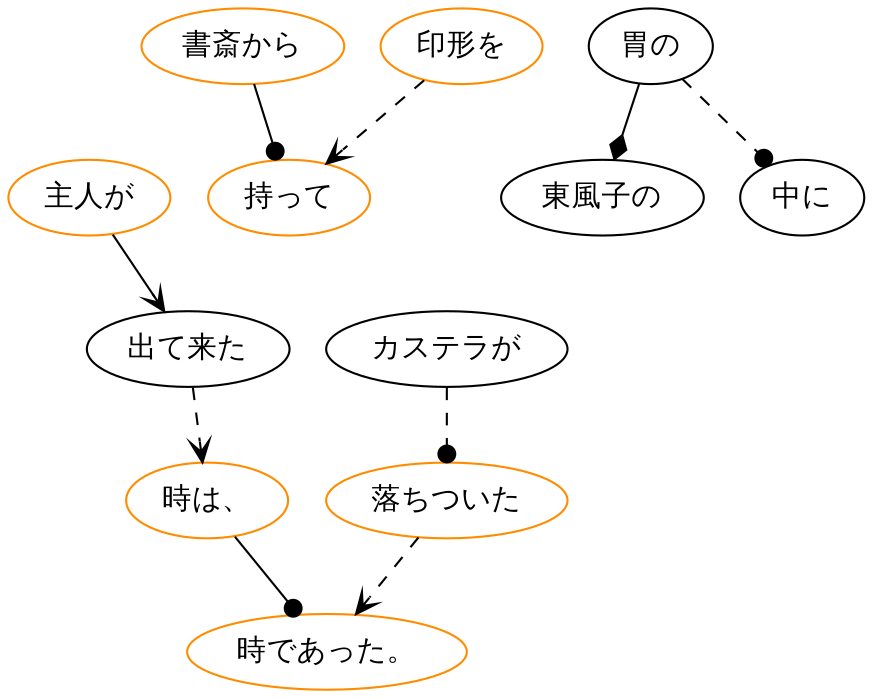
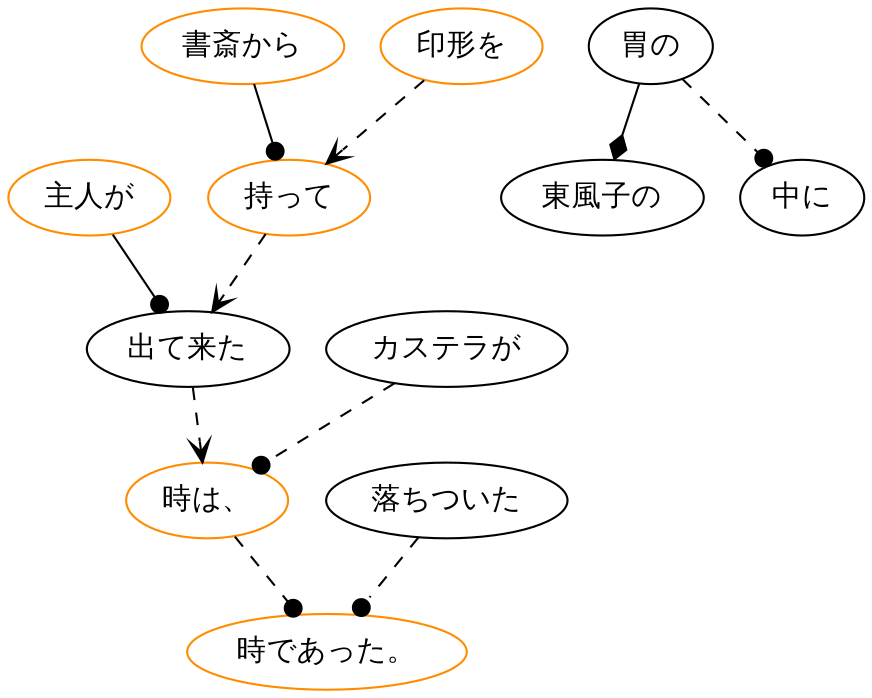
edge "持って" -> "出て来た": added
edge "主人が" -> "出て来た": arrowhead vee -> dot
edge "カステラが" -> "落ちついた": now "カステラが" -> "時は、"
node "落ちついた": color darkorange -> black
edge "落ちついた" -> "時であった。": arrowhead vee -> dot
edge "時は、" -> "時であった。": style solid -> dashed
